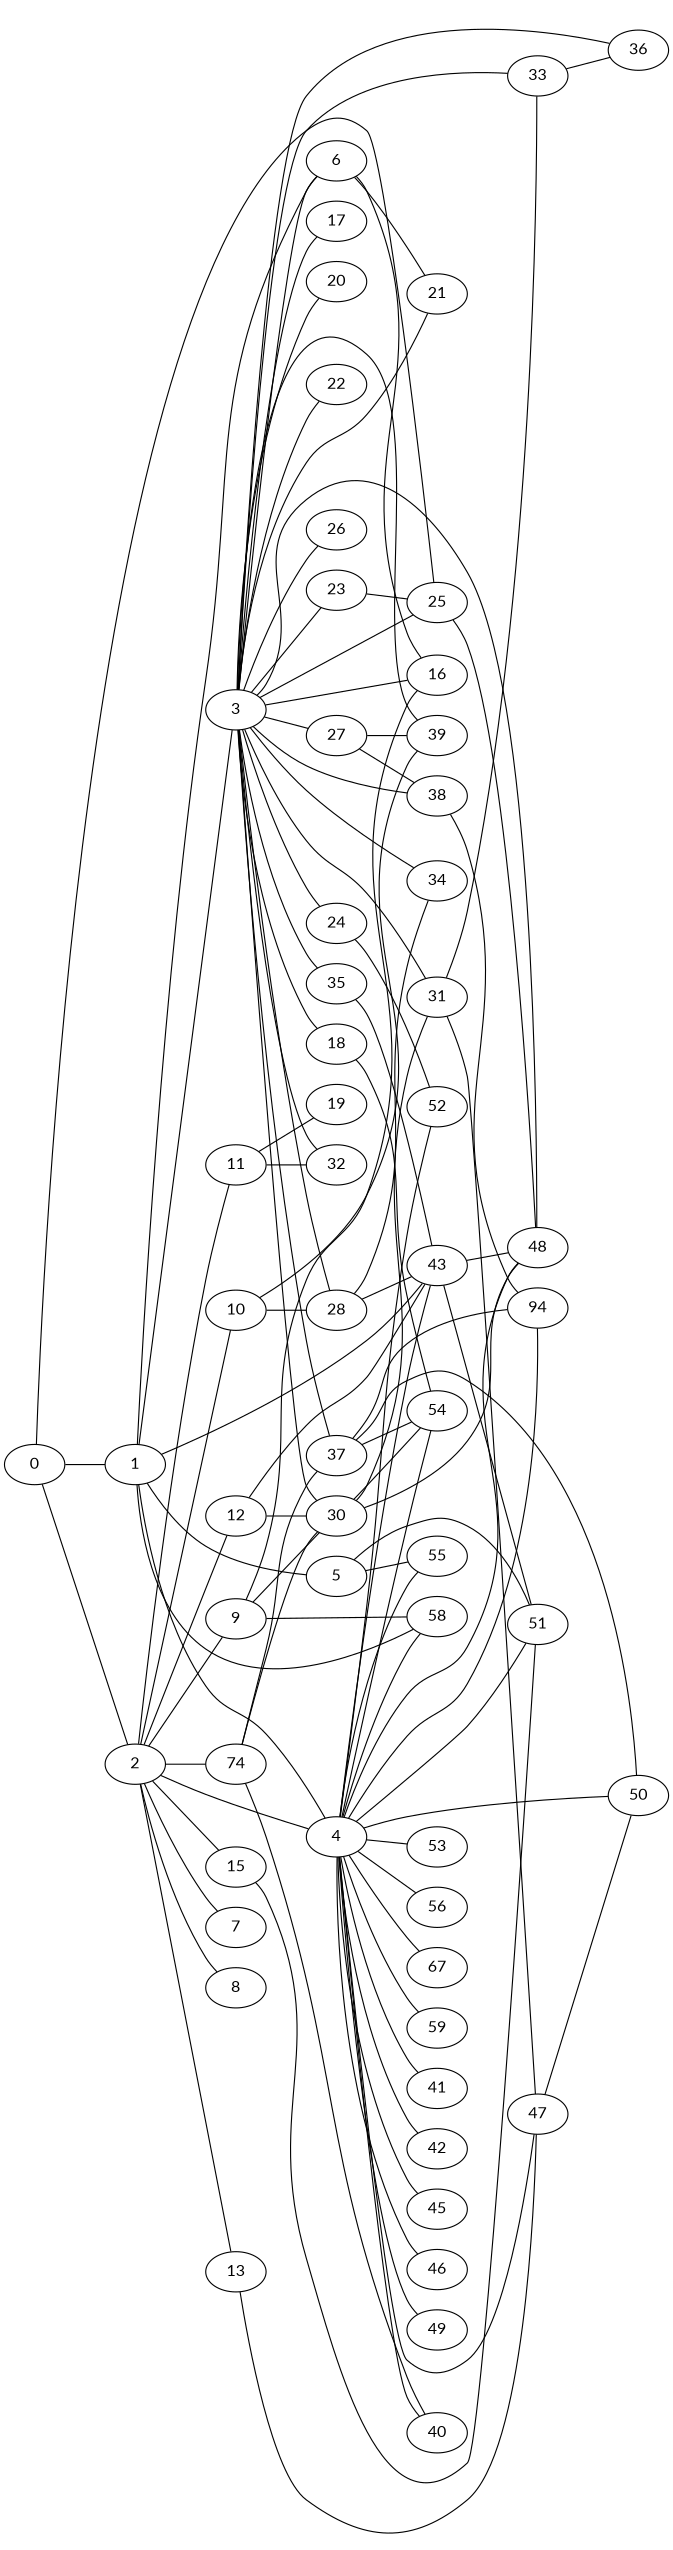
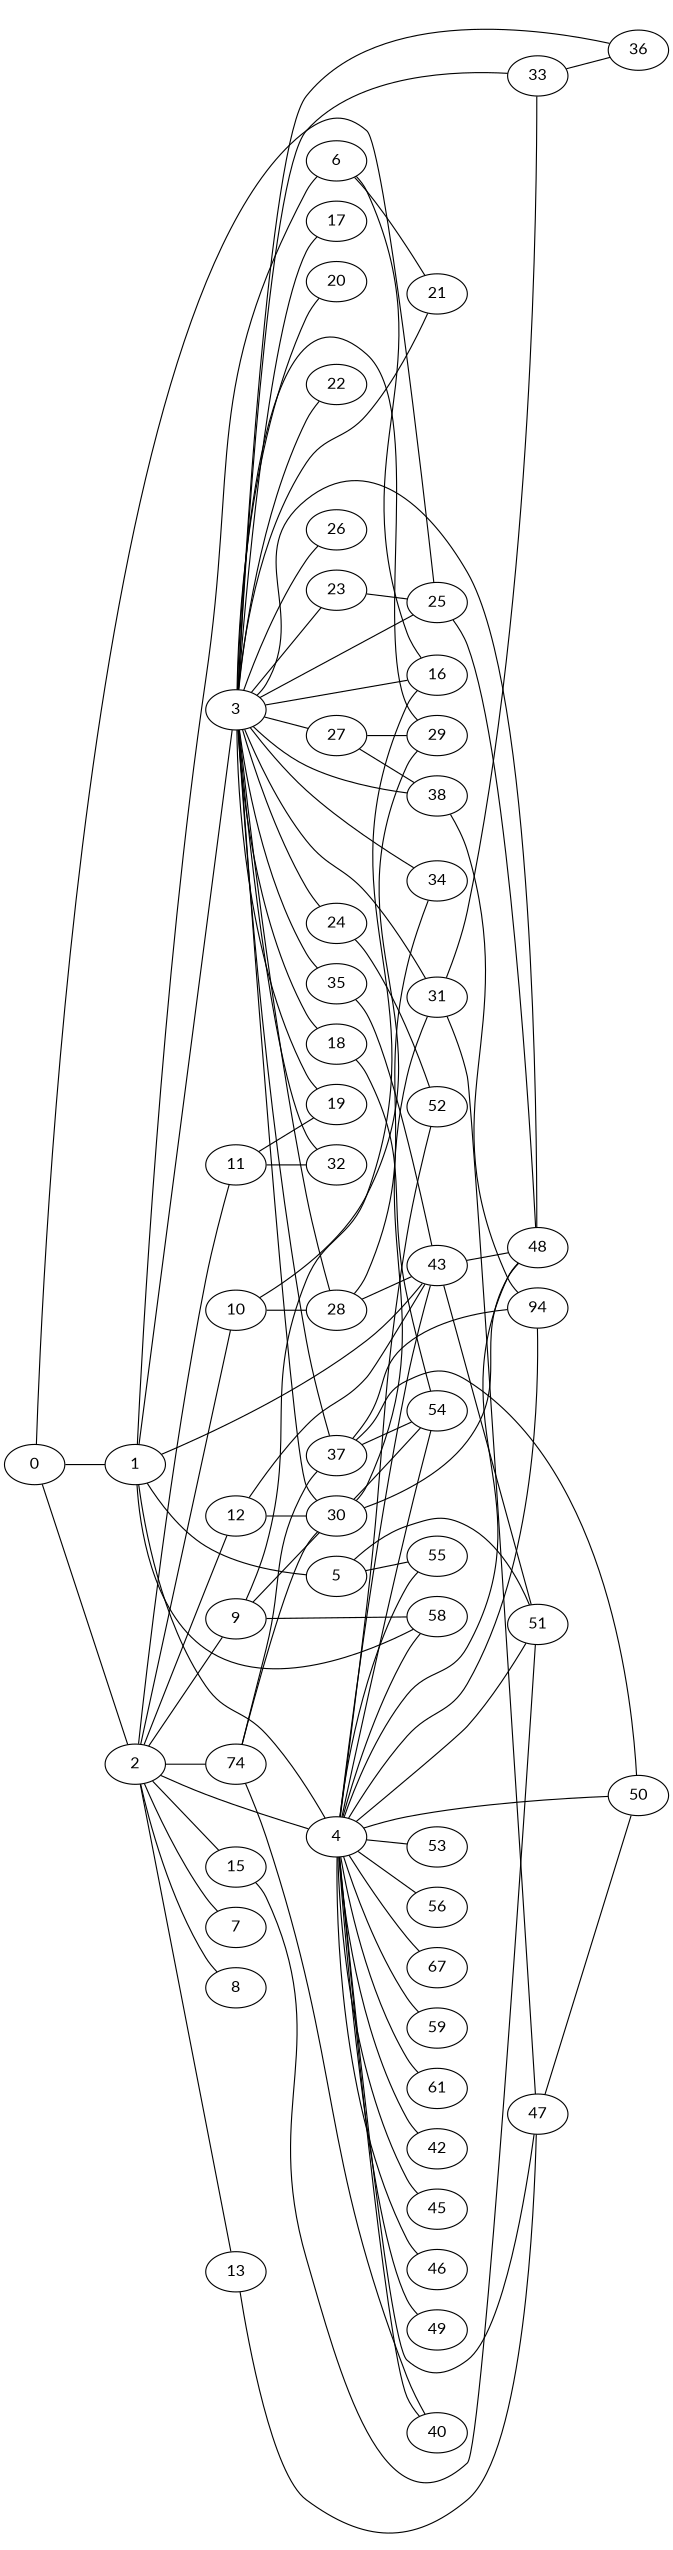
edge "6" -- "3": now "19" -- "3"
node "39": label "39" -> "29"
node "41": label "41" -> "61"
